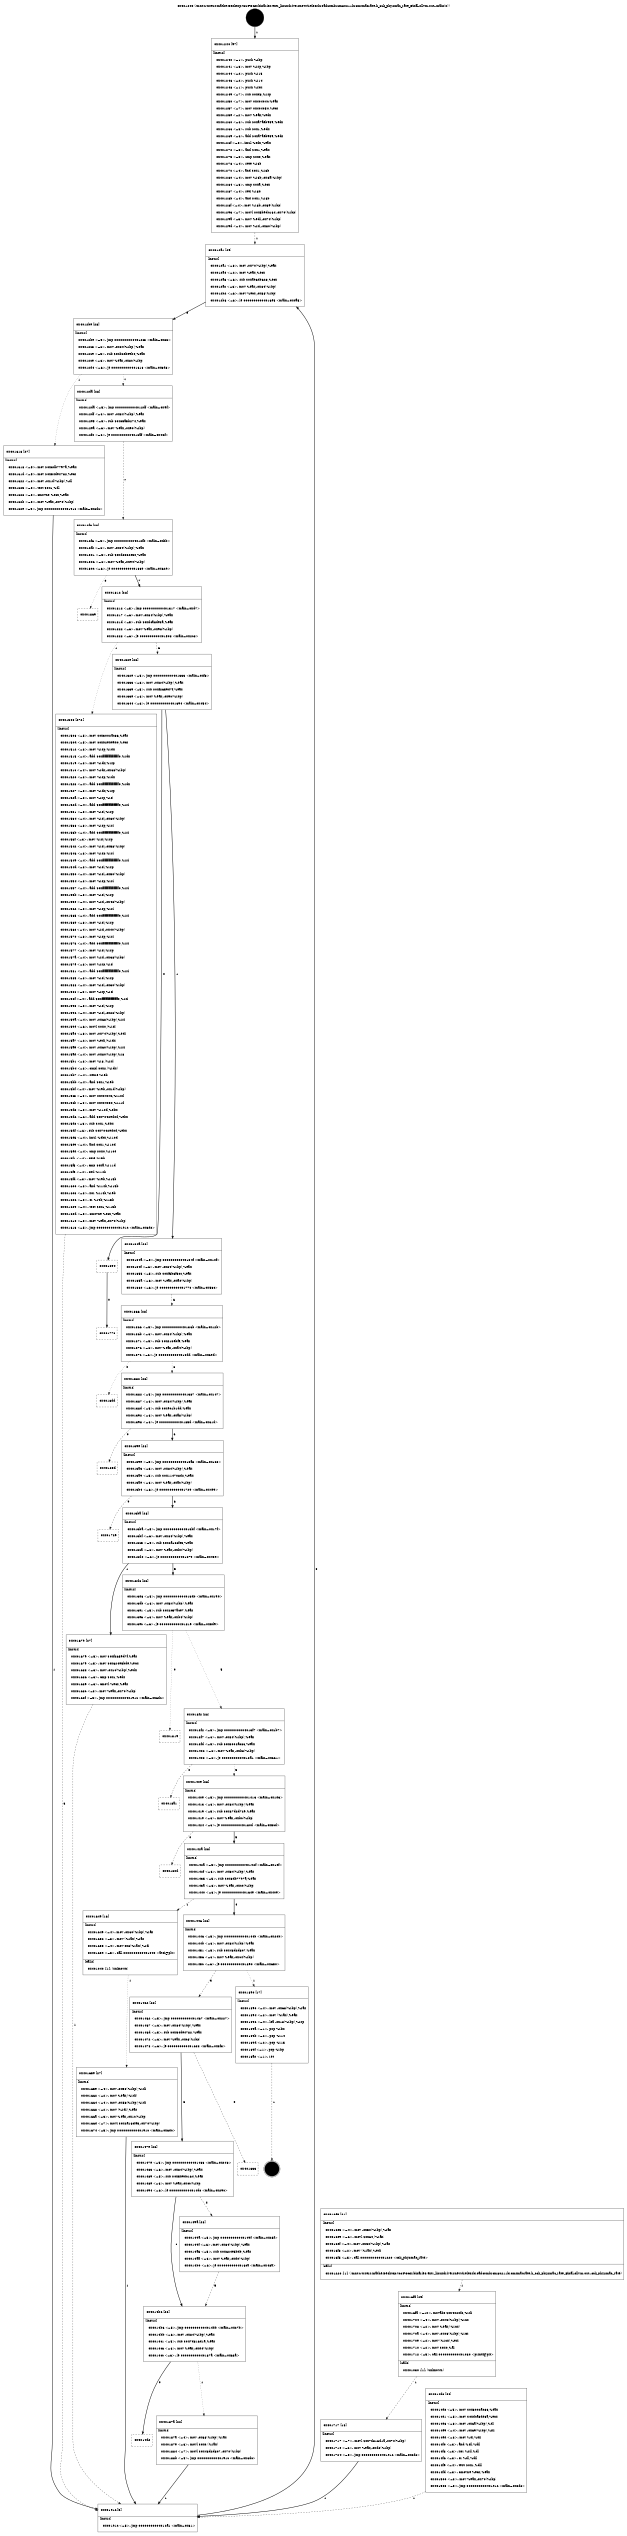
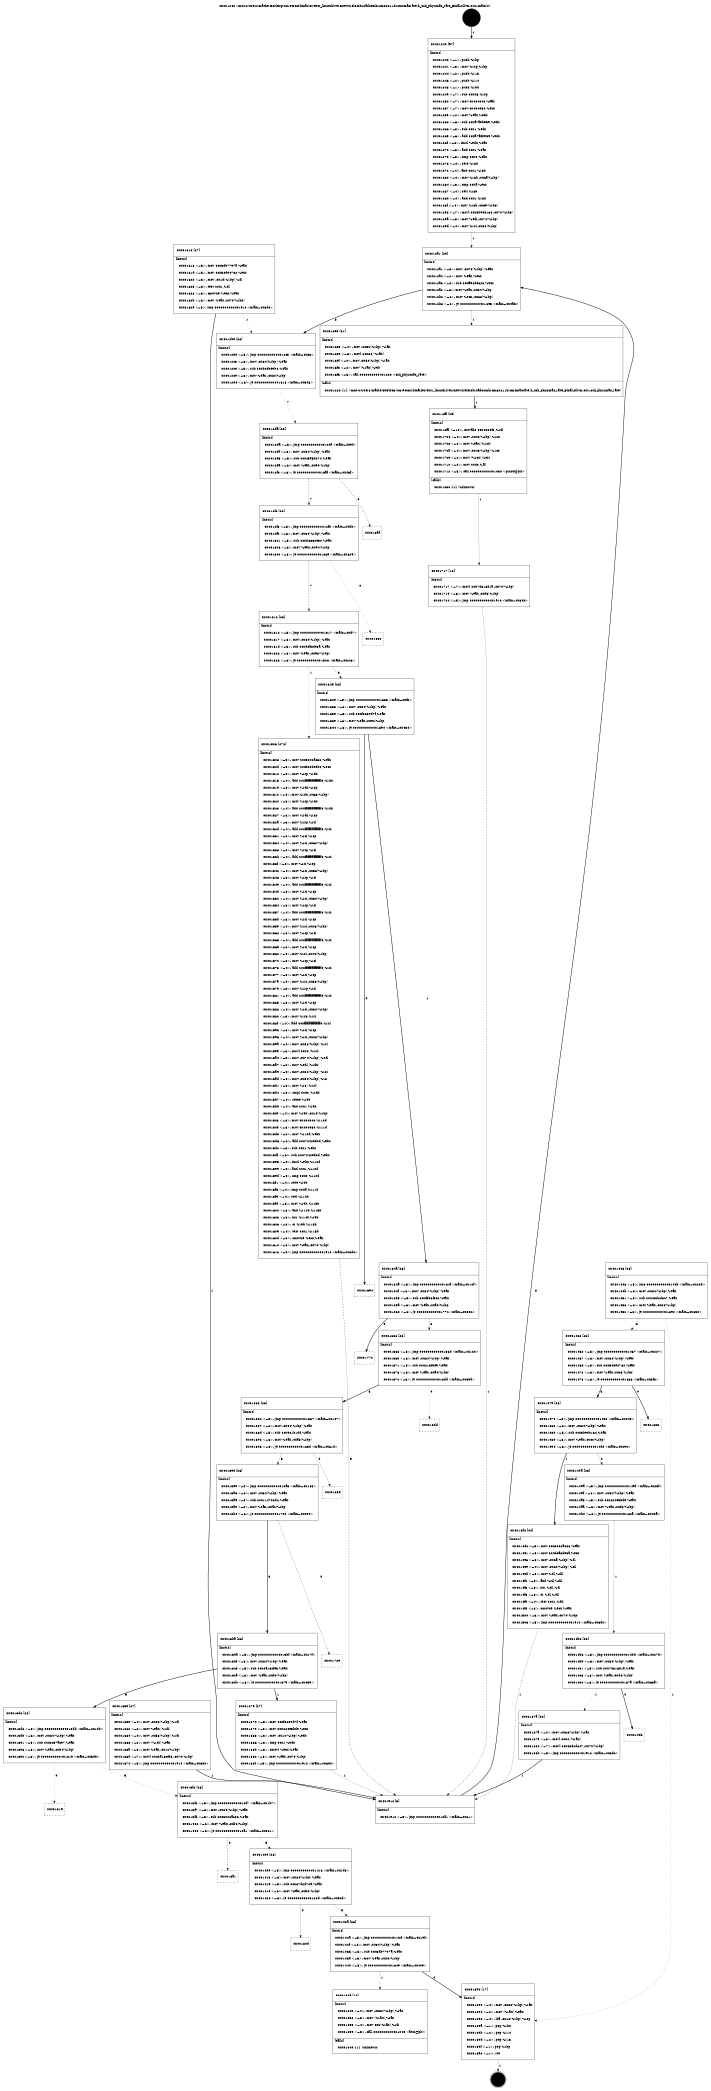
edge "0x4012a1 [29]" -> "0x4016e5 [21]": added, label "1"
edge "0x4012be [28]" -> "0x401618 [27]": reversed
node "0x4016af": added
edge "0x4012f6 [28]" -> "0x401312 [28]": style bold -> dashed
edge "0x401694" -> "0x40177c": now "0x40134a [28]" -> "0x40177c"
edge "0x401366 [28]" -> "0x401382 [28]": style dotted -> bold
edge "0x401382 [28]" -> "0x40139e [28]": style bold -> dashed
edge "0x40140e [28]" -> "0x40142a [28]": style bold -> dashed
edge "0x40142a [28]" -> "0x401446 [28]": now "0x40142a [28]" -> "0x401890 [17]"
edge "0x40164e [16]" -> "0x40165e [27]": removed, label "1"
edge "0x401462 [28]" -> "0x401633": style dashed -> bold
edge "0x40147e [28]" -> "0x4014b6 [28]": now "0x40147e [28]" -> "0x4014dc [44]"
edge "0x4016e5 [21]" -> "0x4016fa [29]": style dashed -> bold
edge "0x40149a [28]" -> "0x4014b6 [28]": label " 5" -> " 1"
edge "0x401717 [18]" -> "0x40191c [5]": style bold -> dashed
